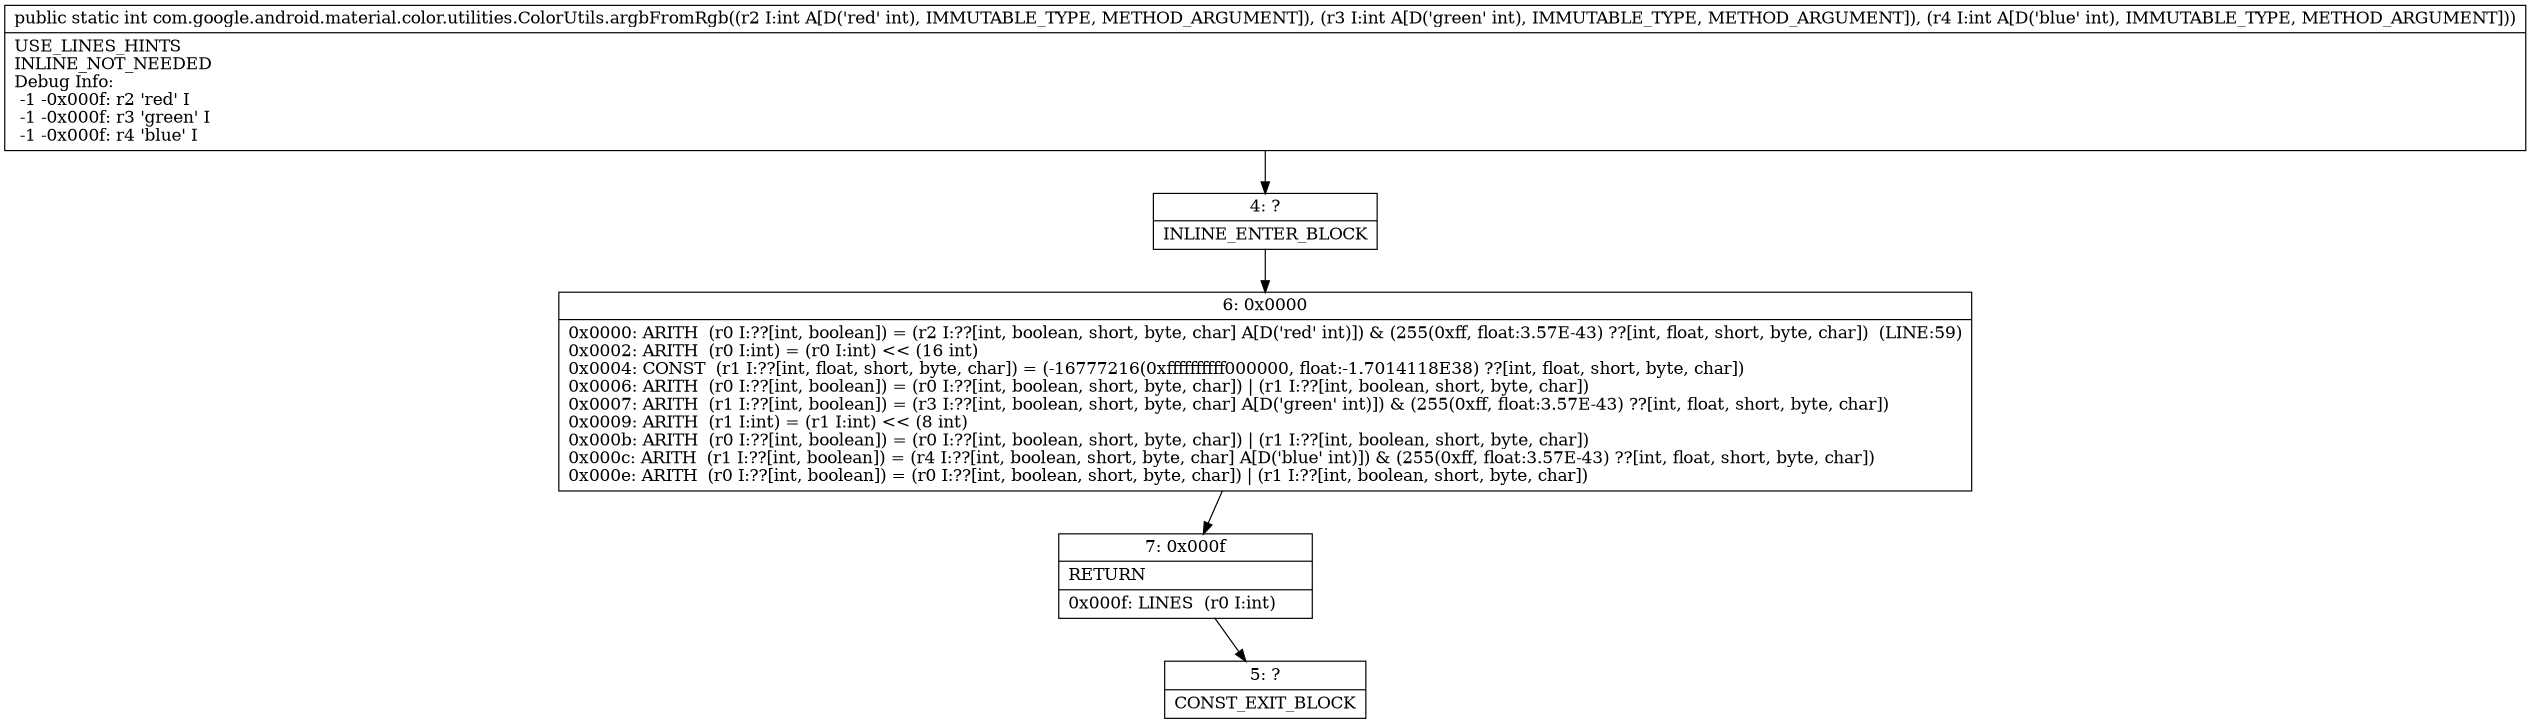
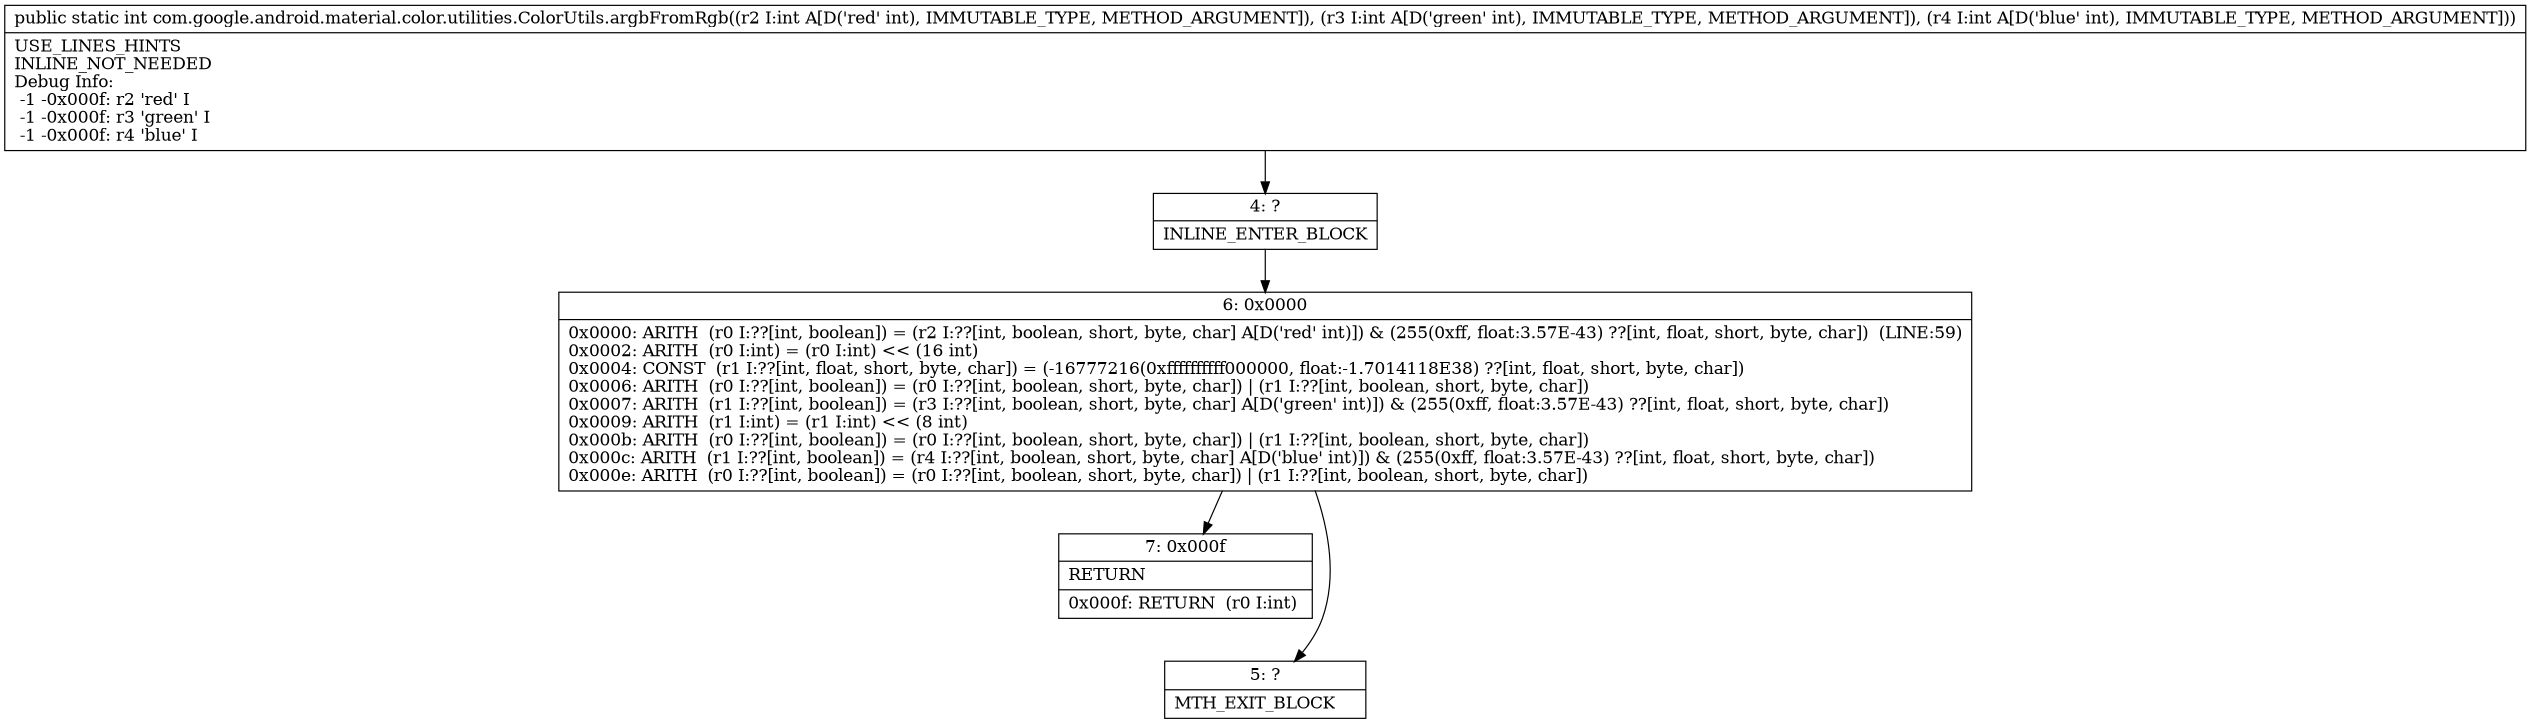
node "7: 0x000f": text "0x000f: LINES  (r0 I:int)" -> "0x000f: RETURN  (r0 I:int)"
edge "7: 0x000f" -> "5: ?": now "6: 0x0000" -> "5: ?"
node "5: ?": text "CONST_EXIT_BLOCK" -> "MTH_EXIT_BLOCK"
